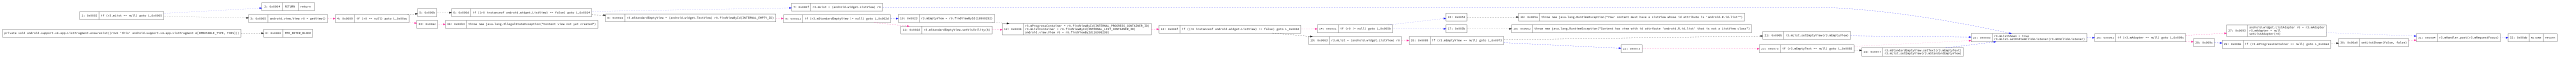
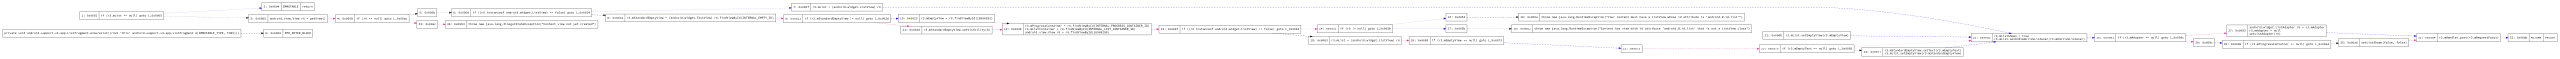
node "2: 0x0004": text "RETURN" -> "IMMUTABLE"
edge "27: 0x0093" -> "31: 0x00a4": style dotted -> dashed
edge "20: 0x0069" -> "21: 0x006b": removed
